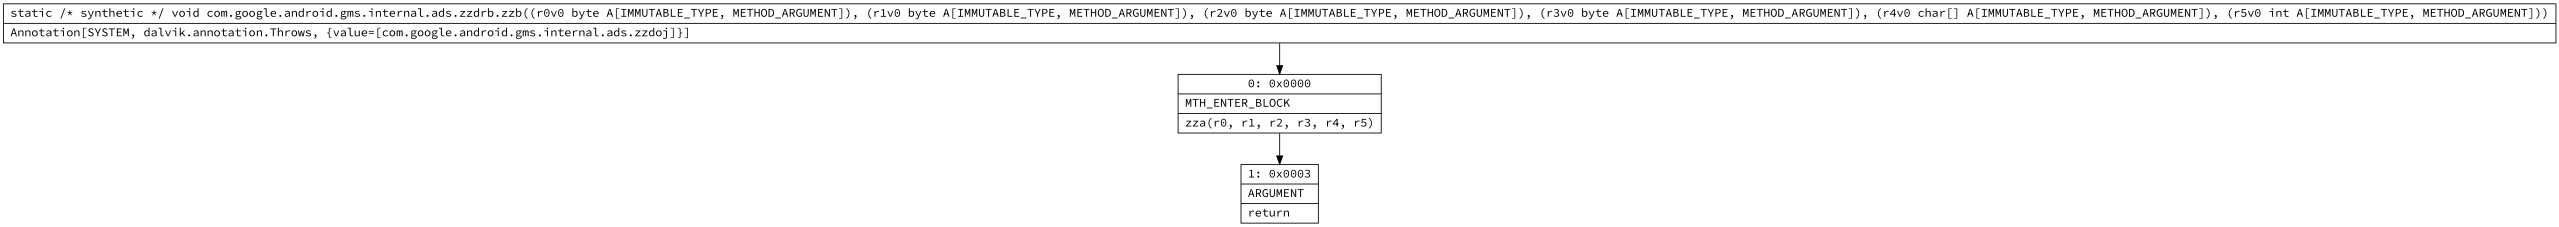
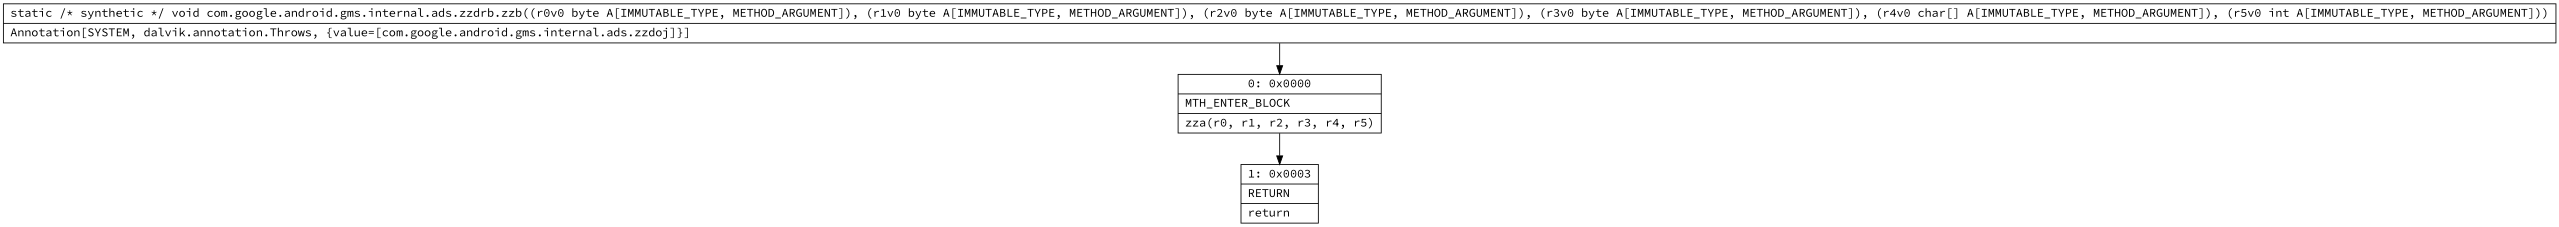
node "1: 0x0003": text "ARGUMENT" -> "RETURN"
